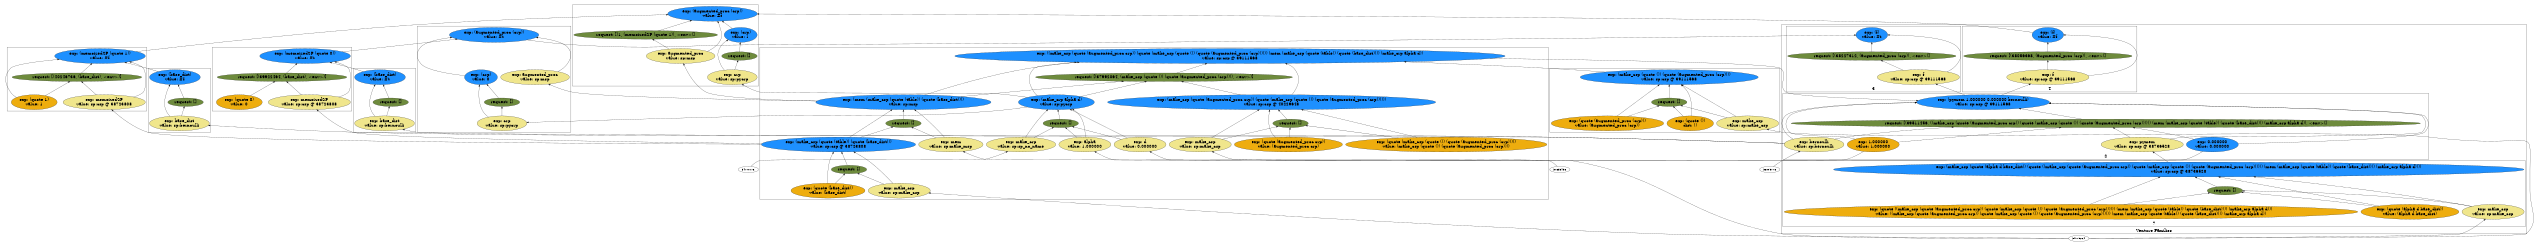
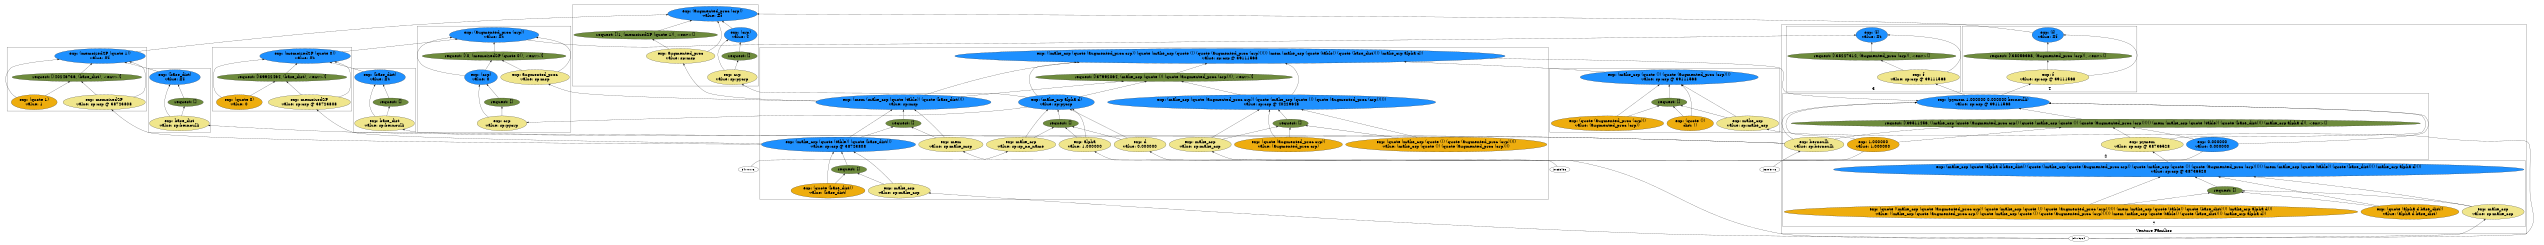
node "exp: (crp) value: 1": label "exp: (crp) value: 1" -> "exp: (crp) value: 4"
node "request: [(0, (memoizedSP (quote 0)), <env>)]": added
edge "exp: (quote 0) value: 0" -> "exp: (memoizedSP (quote 0)) value: #t": added
